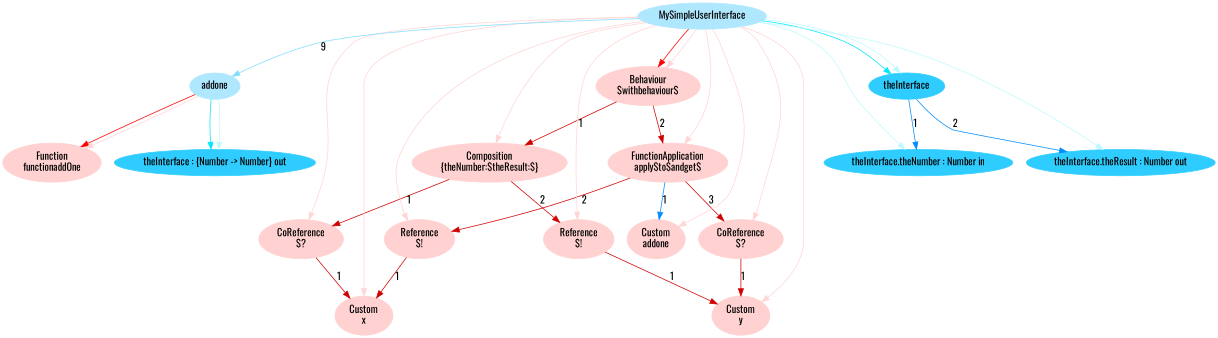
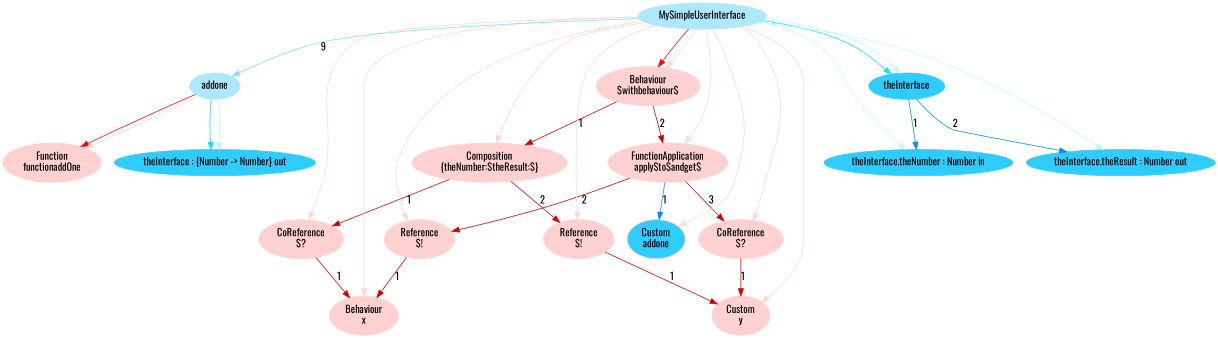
node "Custom addone": fillcolor #ffd1d1 -> #2fcdff
node "Custom x": label "Custom x" -> "Behaviour x"
